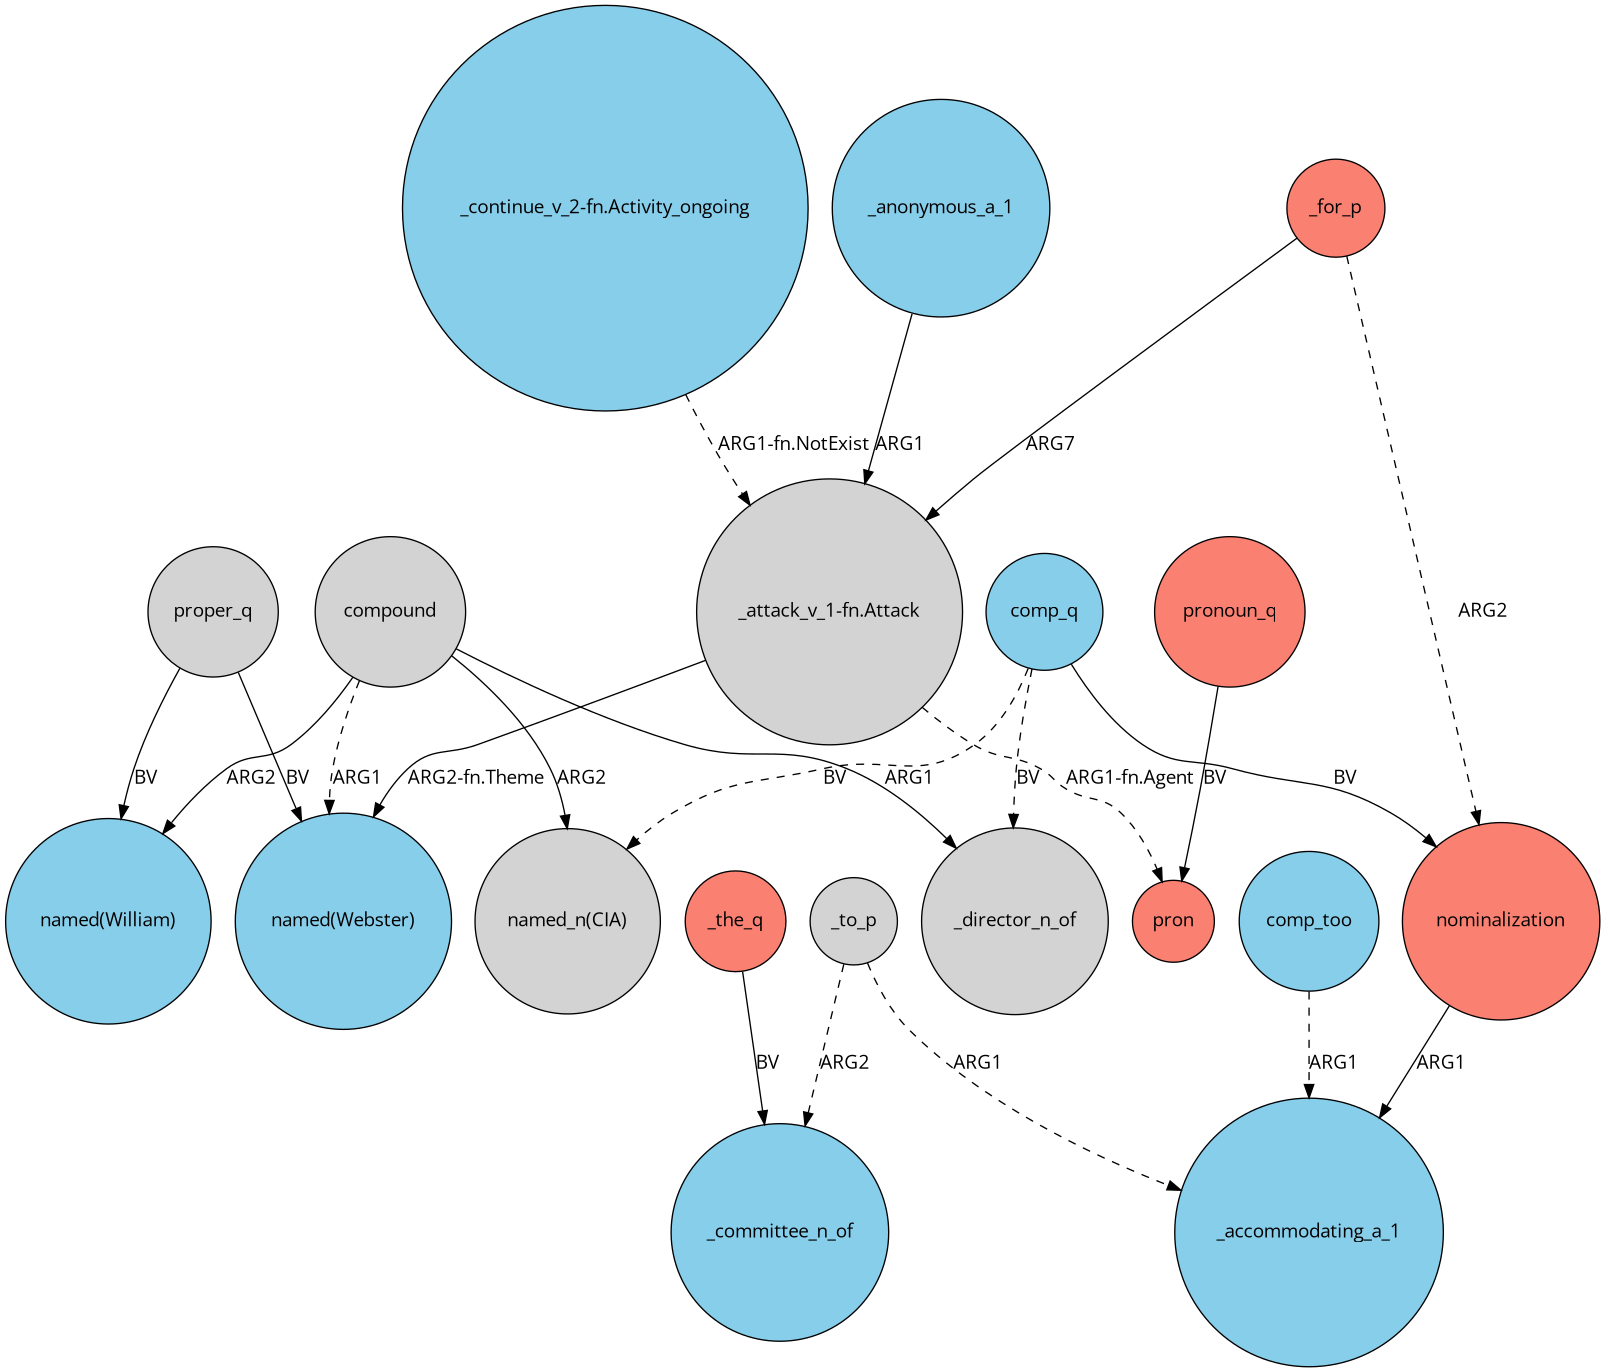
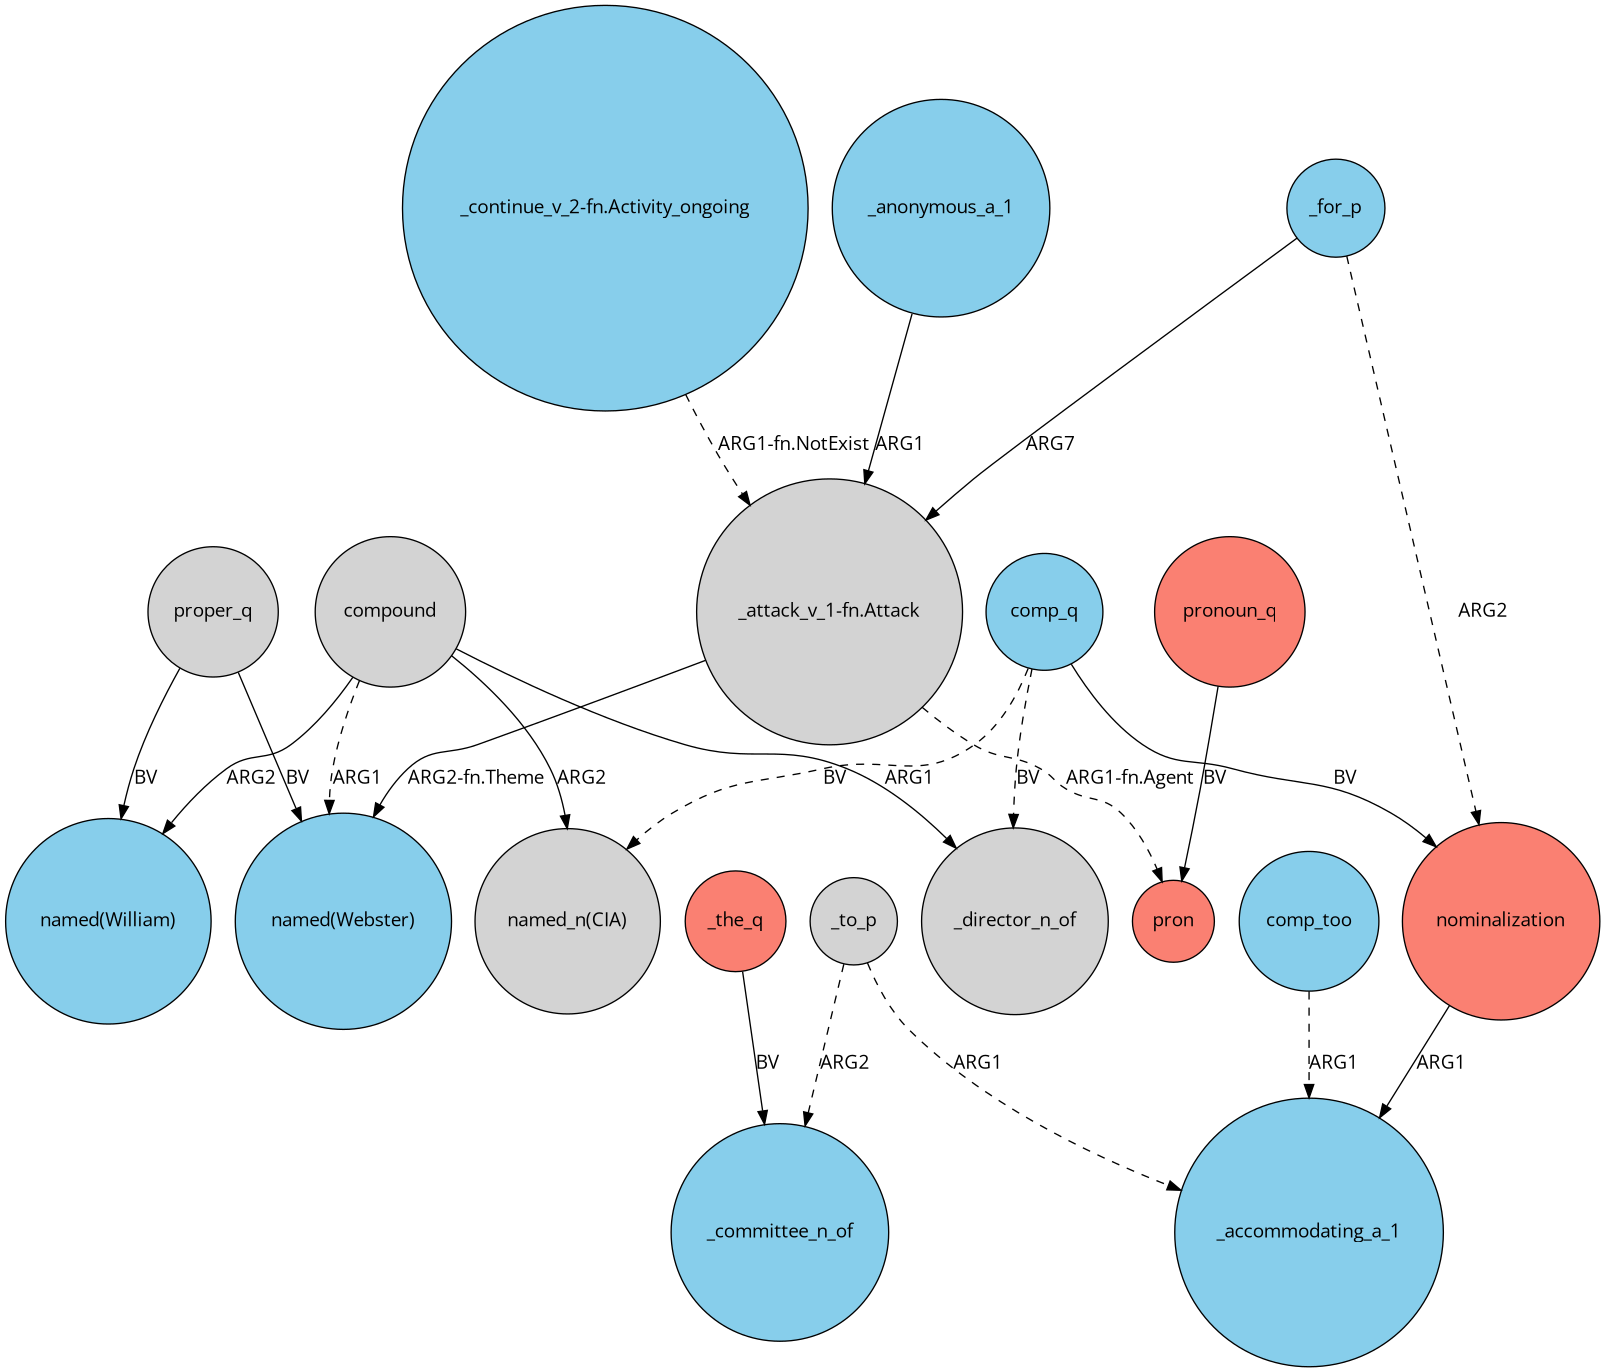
node "_for_p": fillcolor salmon -> skyblue
